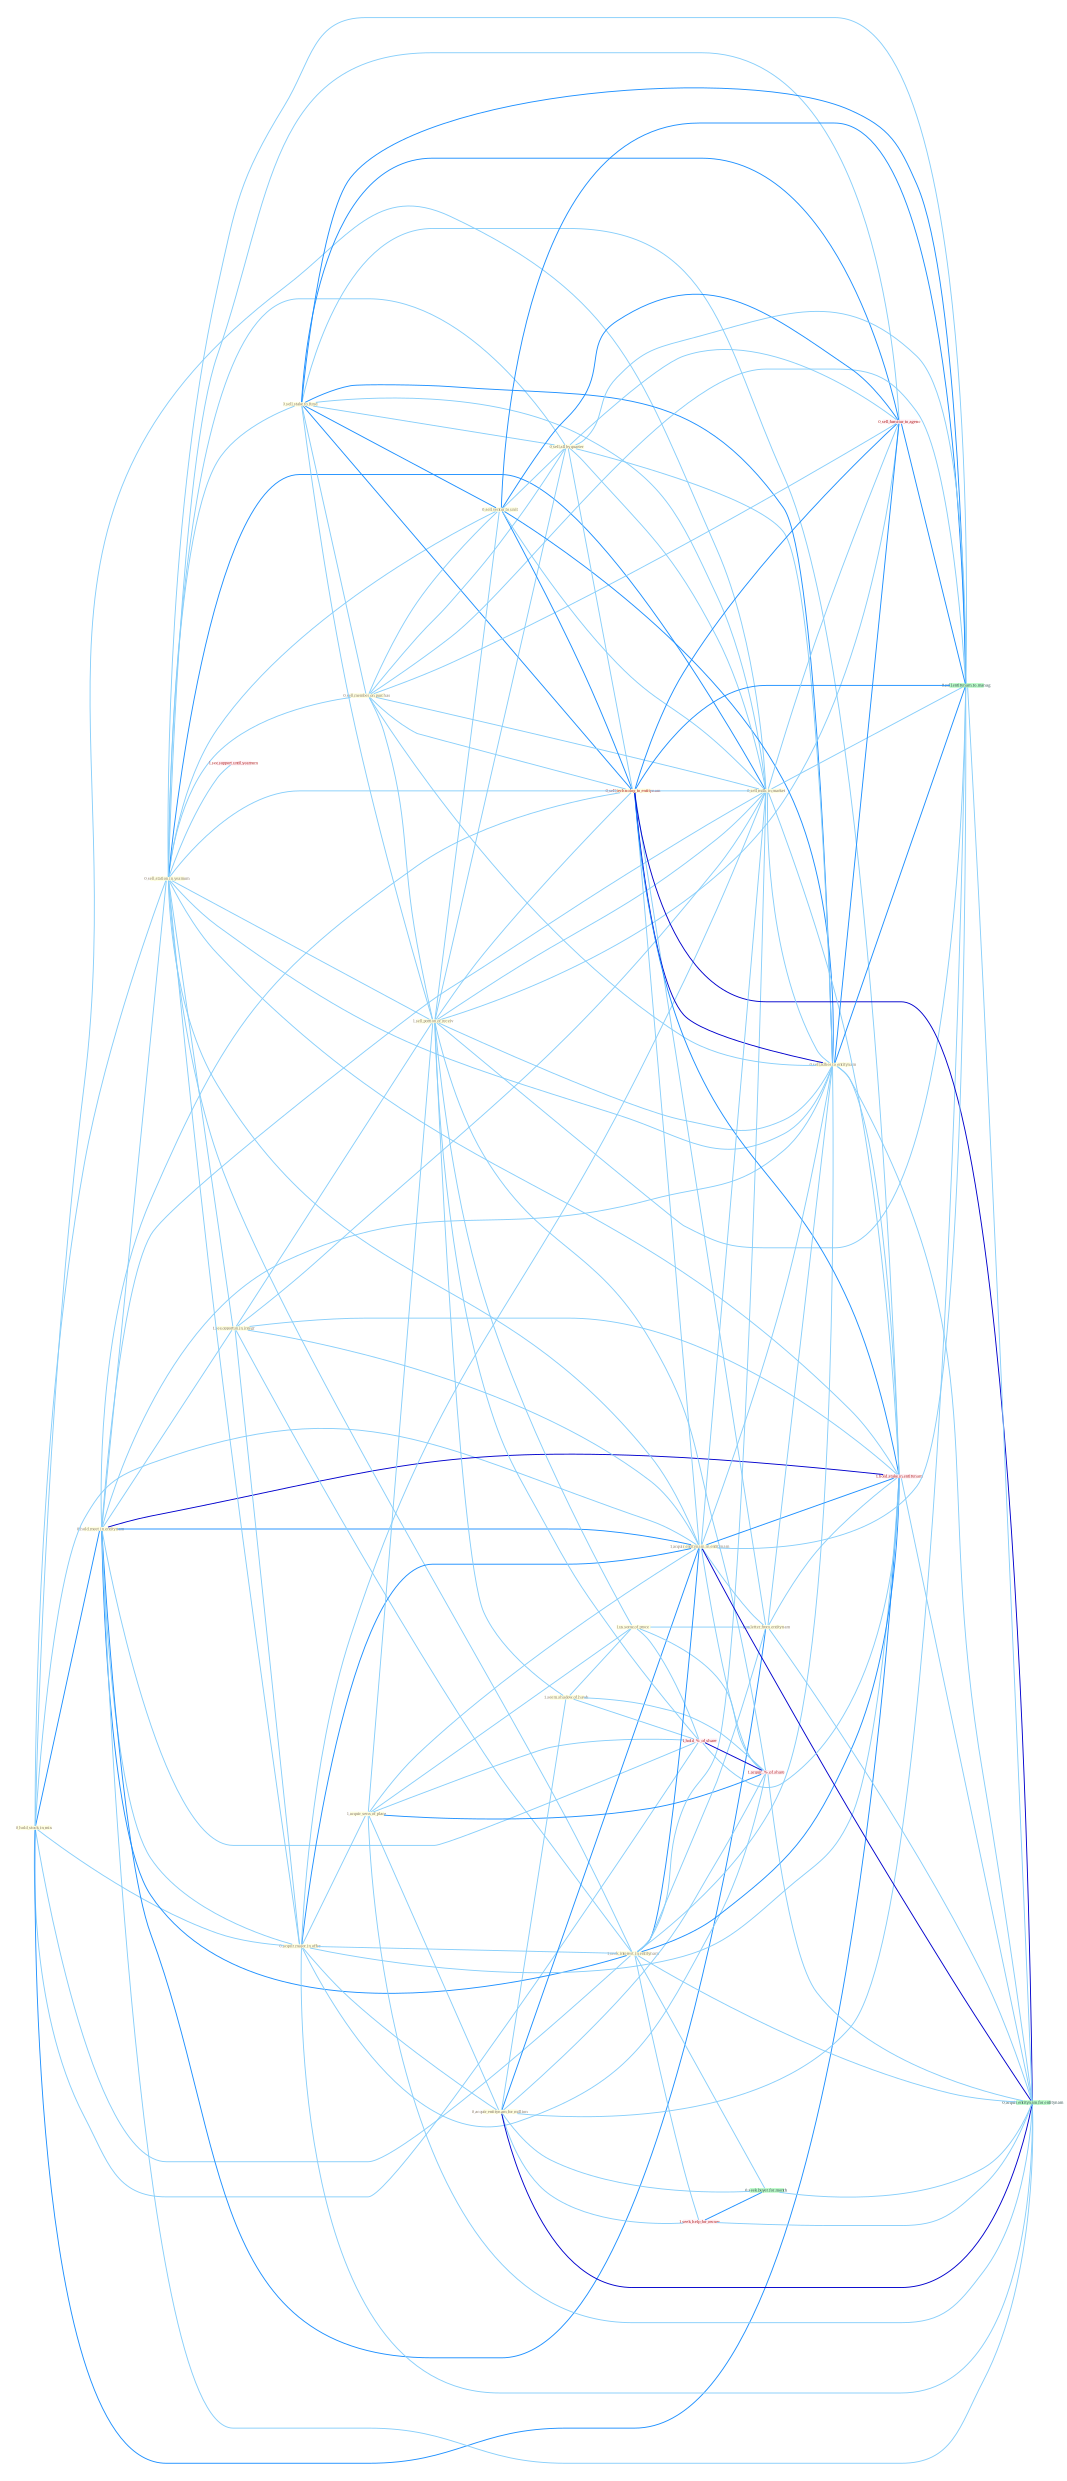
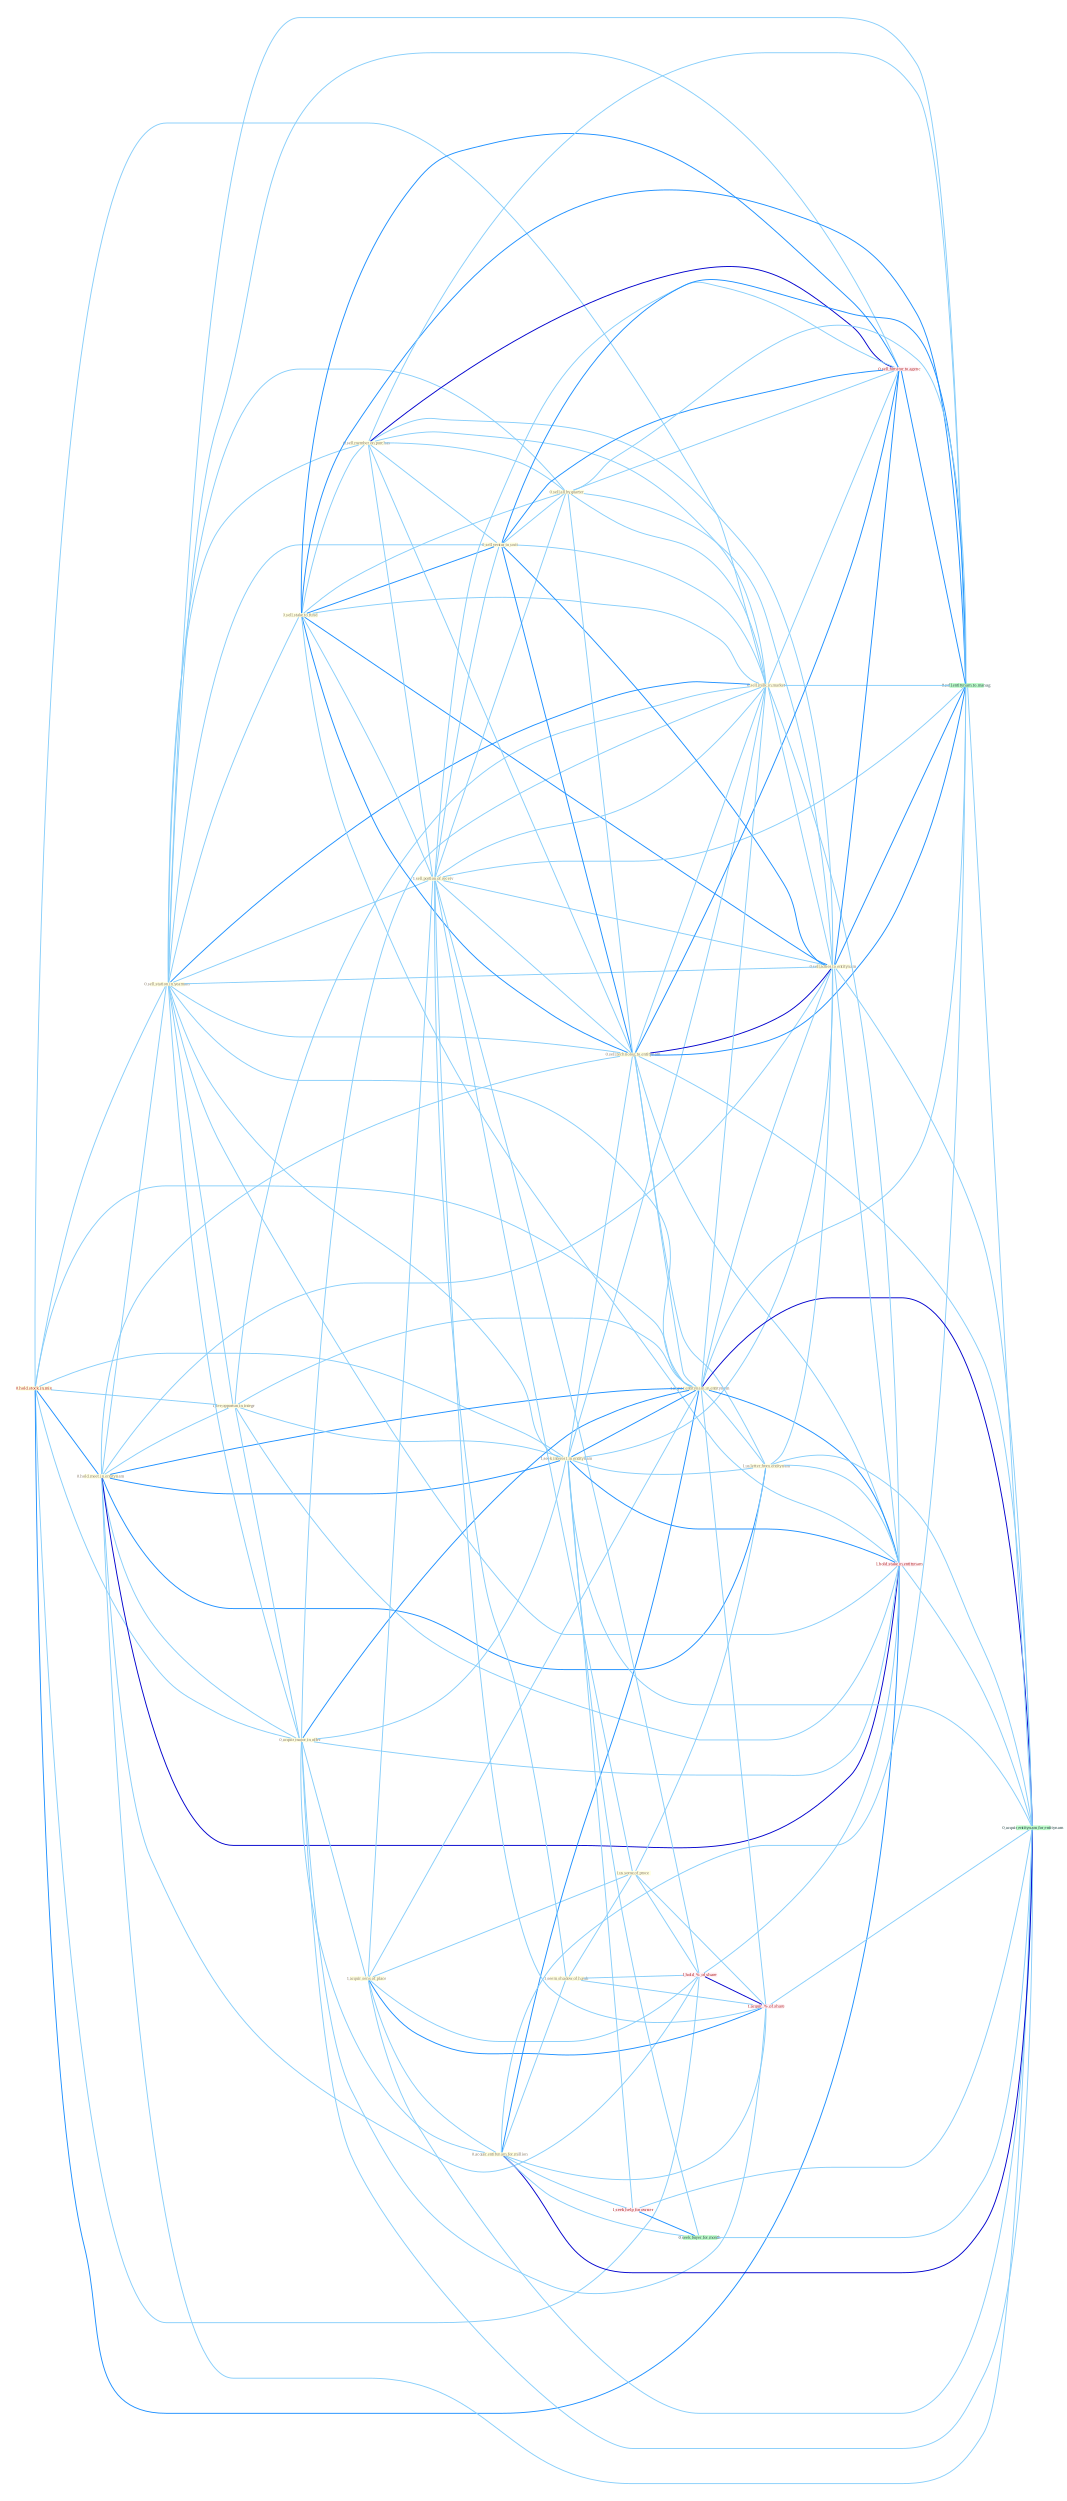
edge "0_sell_furnitur_to_agenc" -- "0_sell_member_on_purchas": color #87cefa -> #0000cd
node "1_see_support_until_yearnum": removed
node "0_sell_technolog_to_entitynam": fontcolor #b22222 -> #8b7d6b
edge "0_sell_milk_in_market" -- "0_hold_meet_in_entitynam": removed
edge "0_sell_technolog_to_entitynam" -- "1_hold_stake_in_entitynam": color #1e90ff -> #87cefa
edge "1_sell_portion_of_receiv" -- "1_see_opportun_in_integr": now "0_hold_stock_in_mix" -- "1_see_opportun_in_integr"
edge "0_sell_technolog_to_entitynam" -- "1_seek_interest_in_entitynam": added
edge "0_sell_technolog_to_entitynam" -- "0_acquir_entitynam_for_entitynam": color #0000cd -> #87cefa
node "0_hold_stock_in_mix": fontcolor #8b7d6b -> #b22222
